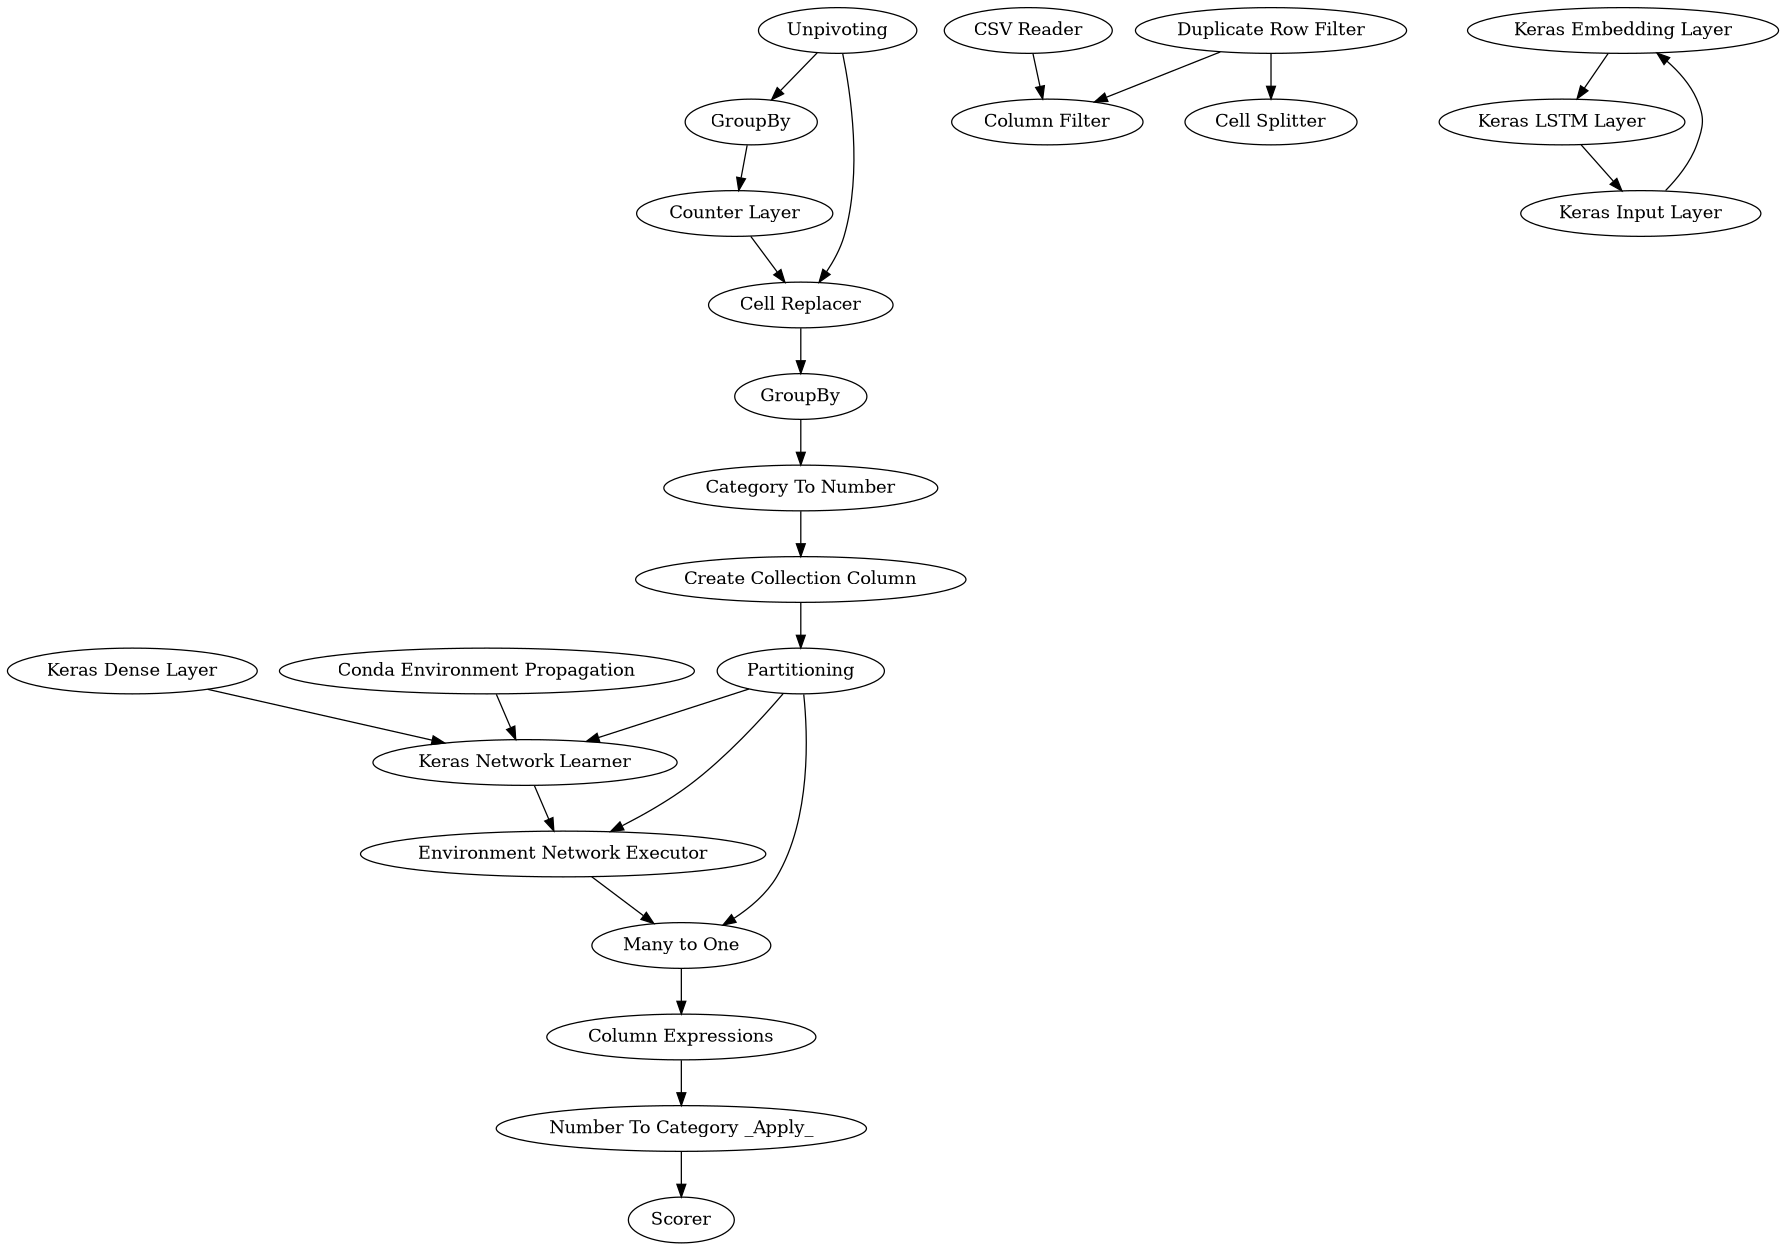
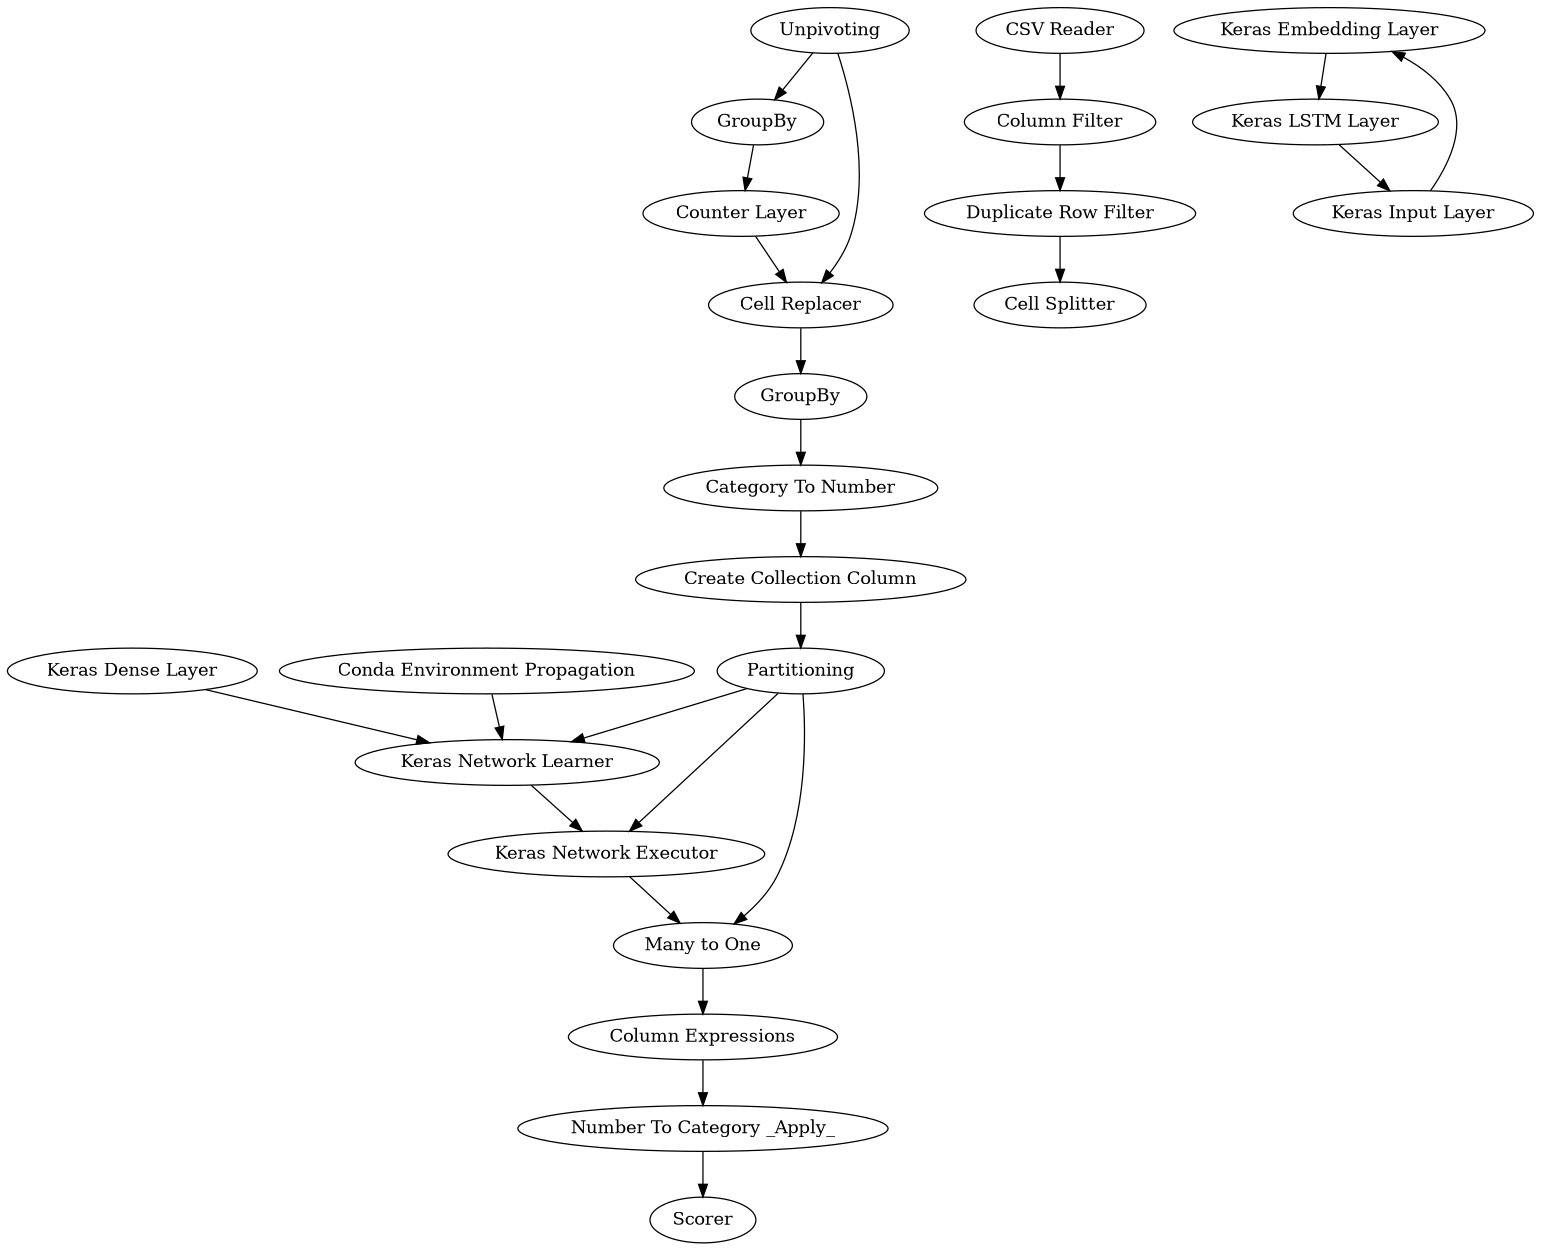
edge "Duplicate Row Filter" -> "Column Filter": reversed
node "Environment Network Executor": label "Environment Network Executor" -> "Keras Network Executor"
